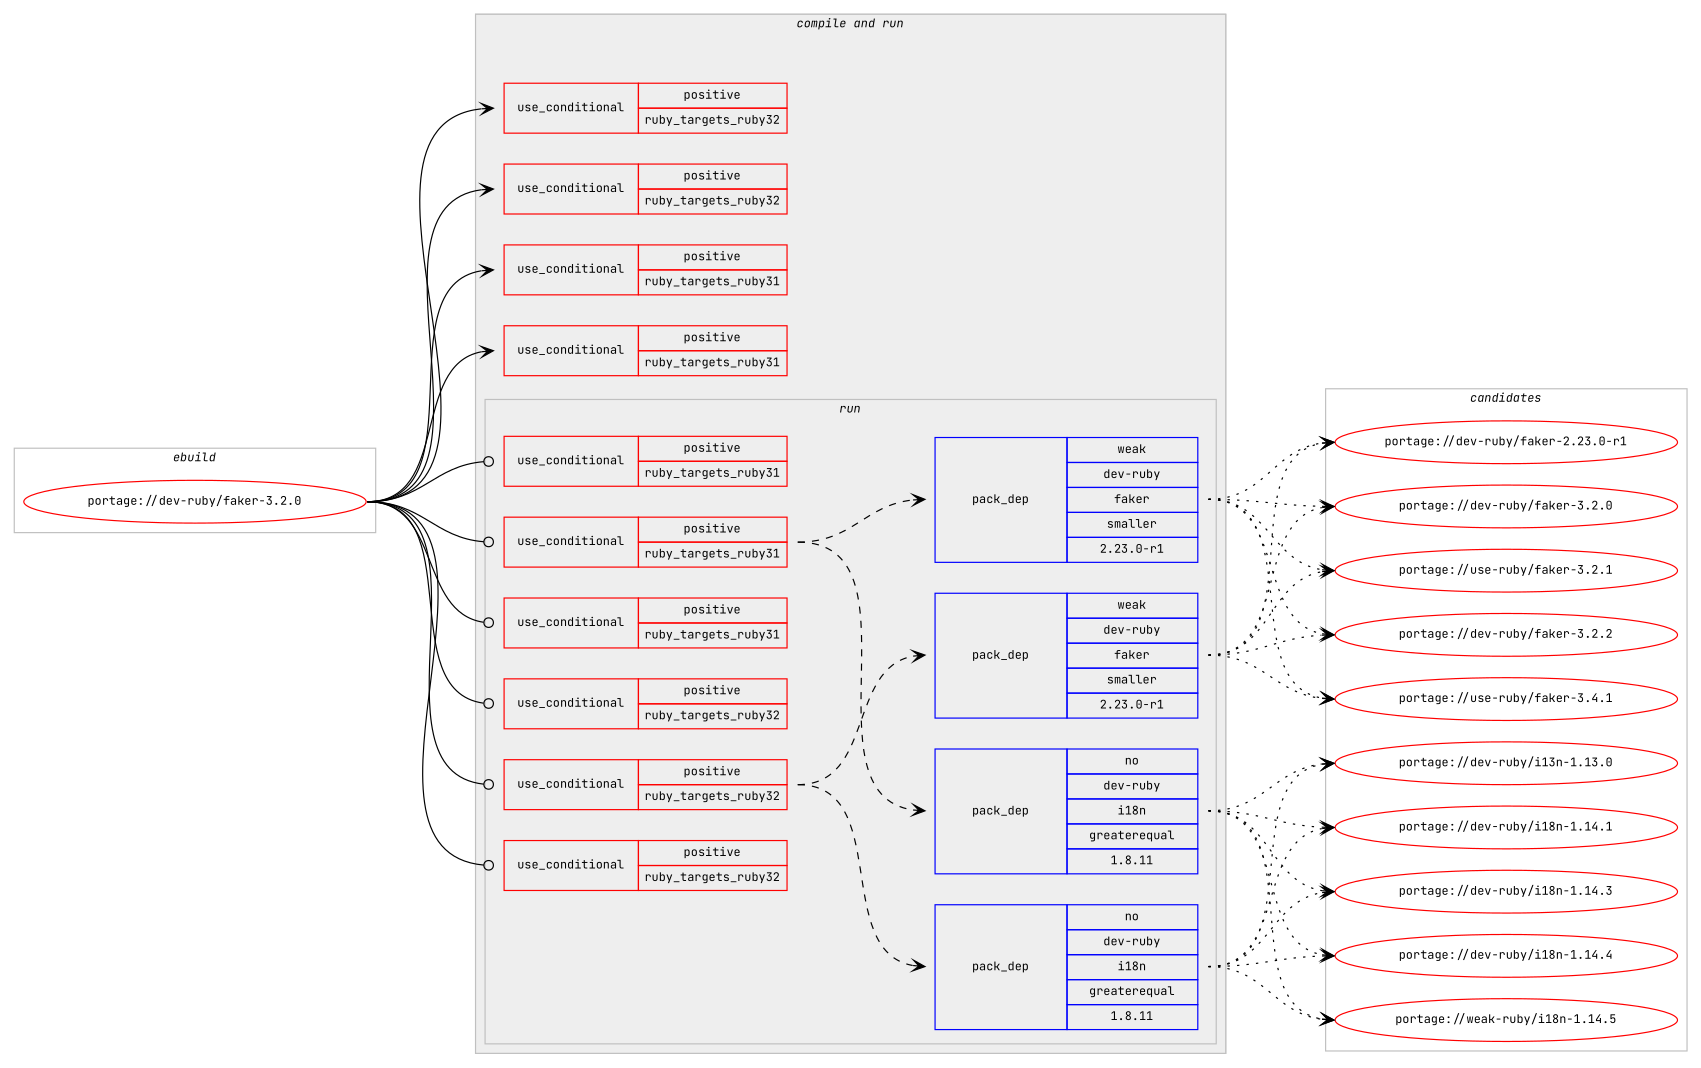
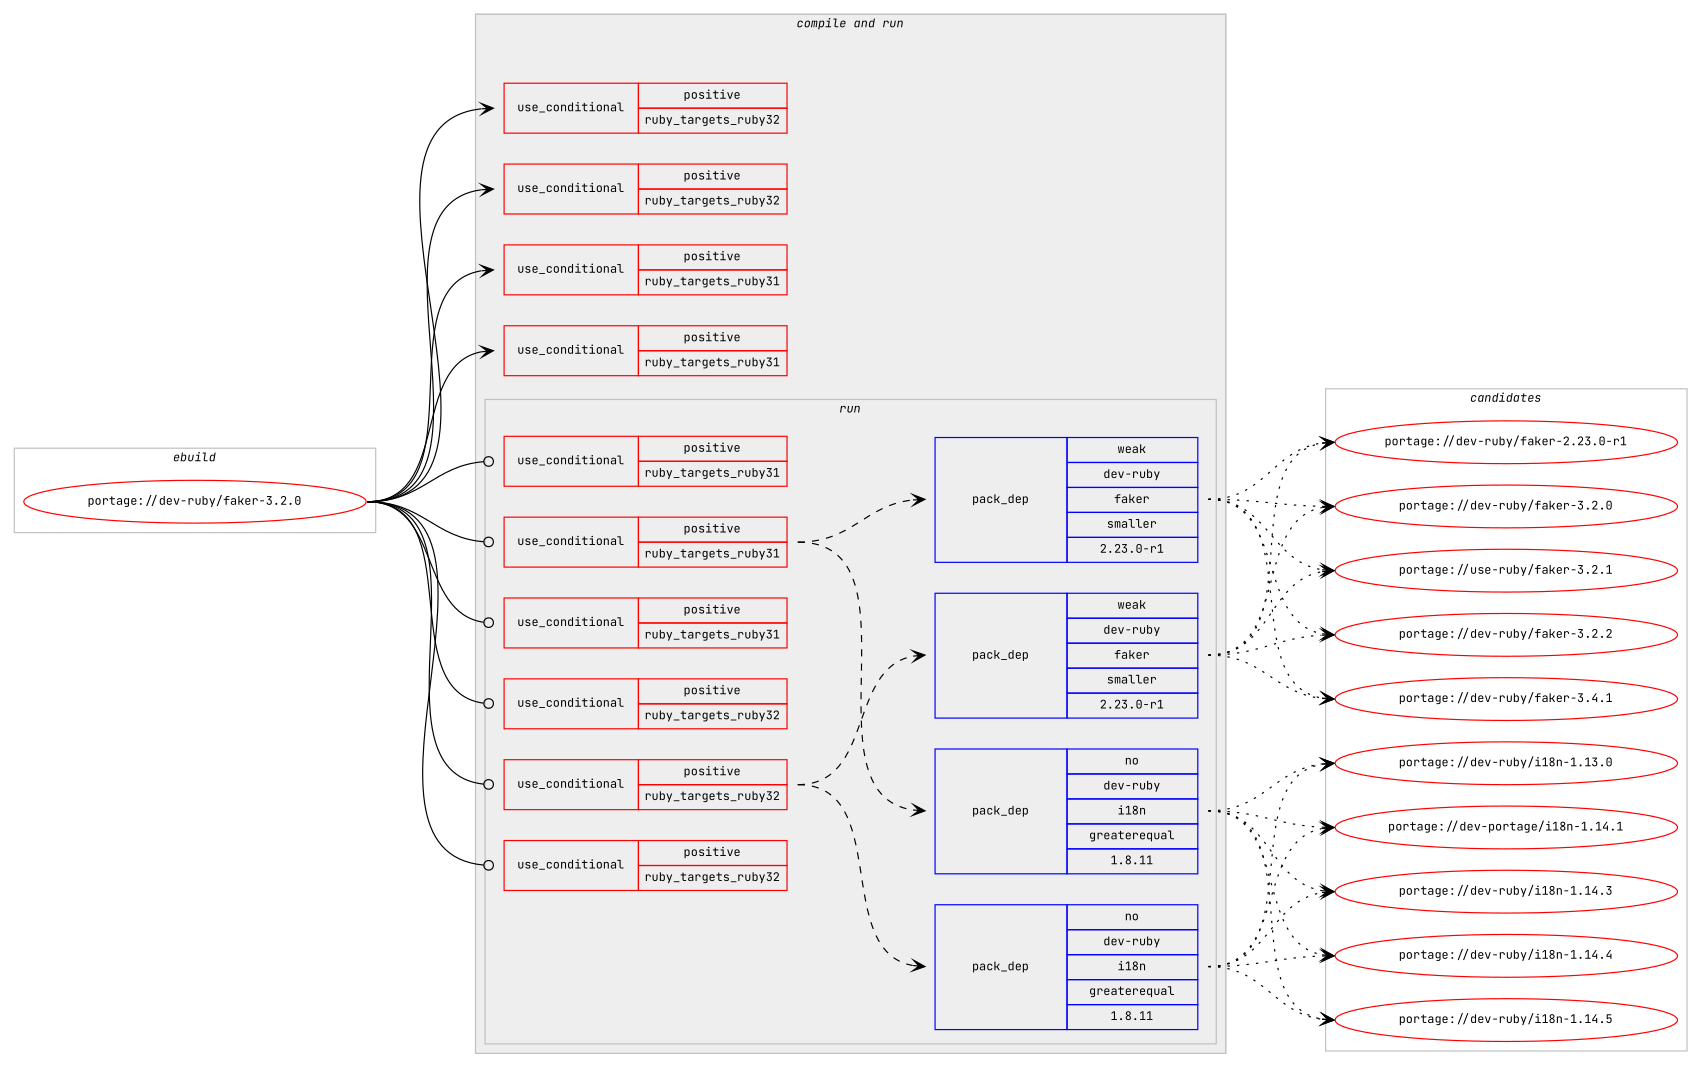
node "portage://use-ruby/faker-3.4.1": label "portage://use-ruby/faker-3.4.1" -> "portage://dev-ruby/faker-3.4.1"
node "portage://dev-ruby/i13n-1.13.0": label "portage://dev-ruby/i13n-1.13.0" -> "portage://dev-ruby/i18n-1.13.0"
node "portage://dev-ruby/i18n-1.14.1": label "portage://dev-ruby/i18n-1.14.1" -> "portage://dev-portage/i18n-1.14.1"
node "portage://weak-ruby/i18n-1.14.5": label "portage://weak-ruby/i18n-1.14.5" -> "portage://dev-ruby/i18n-1.14.5"
